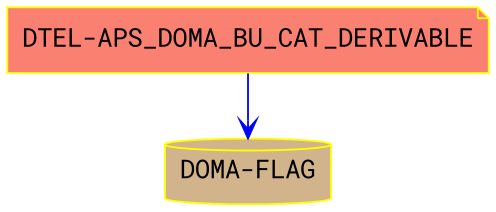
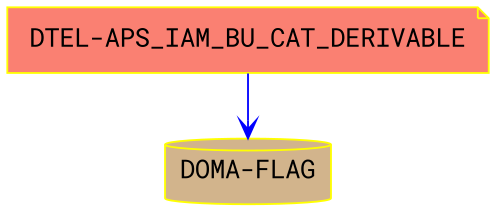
node "DTEL-APS_DOMA_BU_CAT_DERIVABLE": label "DTEL-APS_DOMA_BU_CAT_DERIVABLE" -> "DTEL-APS_IAM_BU_CAT_DERIVABLE"
